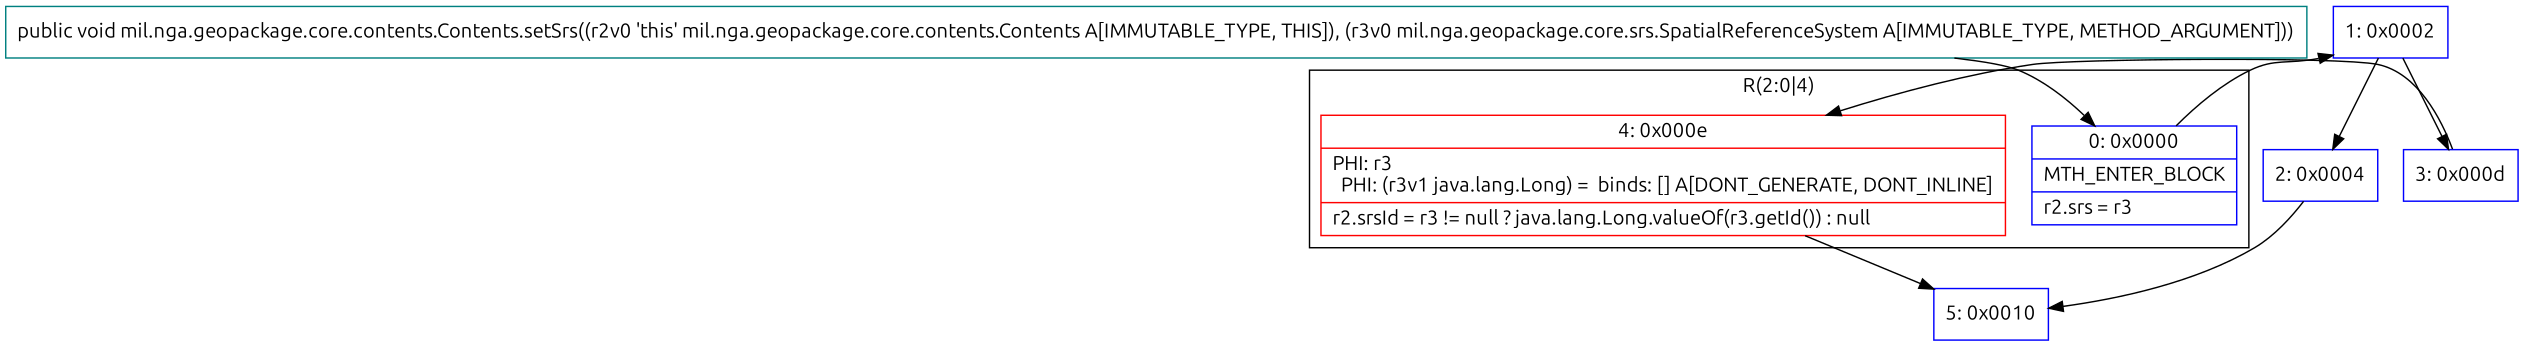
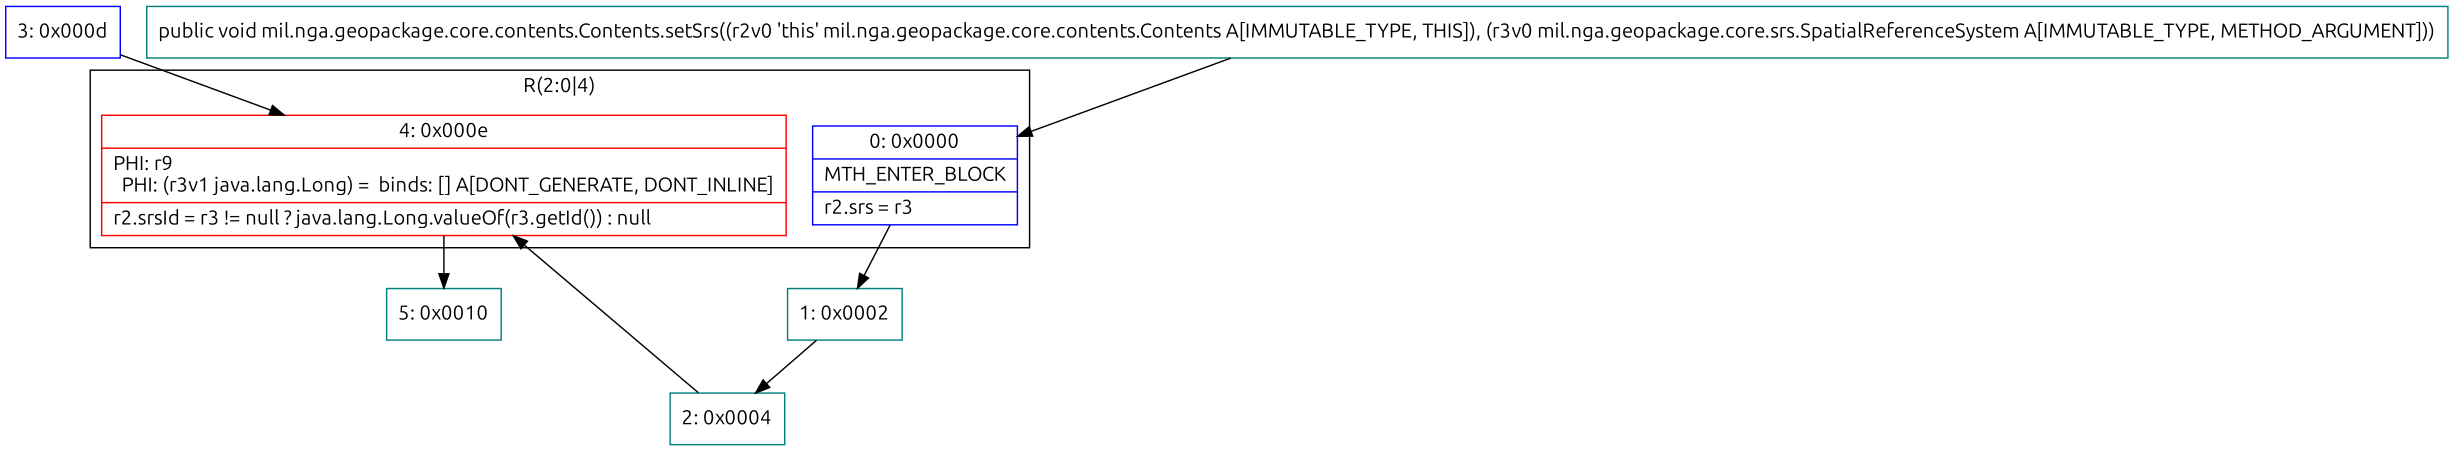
node "1: 0x0002": color blue -> teal
edge "1: 0x0002" -> "3: 0x000d": removed
node "4: 0x000e": text "PHI: r3" -> "PHI: r9"
node "2: 0x0004": color blue -> teal
edge "2: 0x0004" -> "5: 0x0010": now "2: 0x0004" -> "4: 0x000e"
node "5: 0x0010": color blue -> teal
